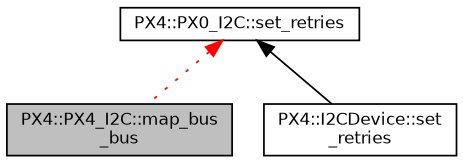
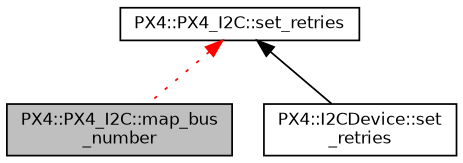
node "PX4::PX0_I2C::set_retries": label "PX4::PX0_I2C::set_retries" -> "PX4::PX4_I2C::set_retries"
node "PX4::PX4_I2C::map_bus _bus": label "PX4::PX4_I2C::map_bus _bus" -> "PX4::PX4_I2C::map_bus _number"
